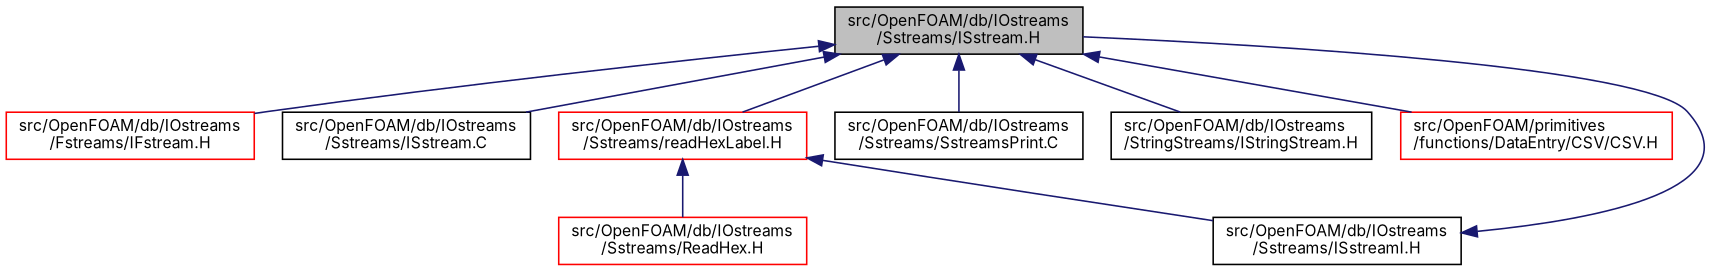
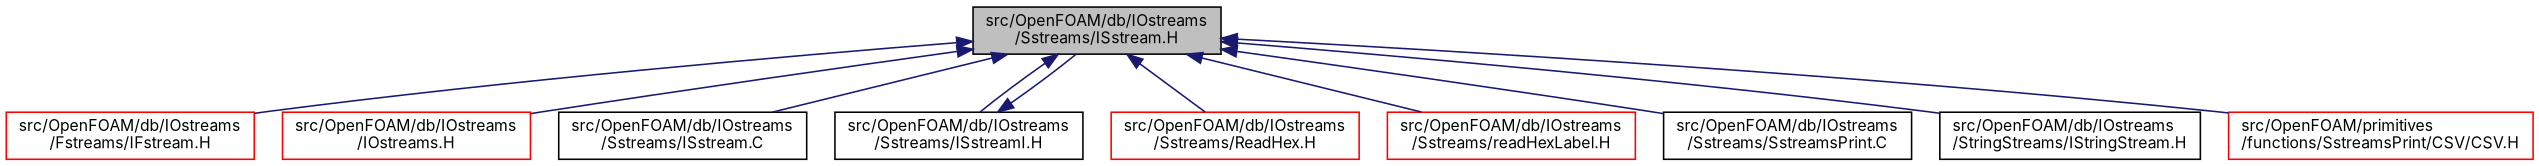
node "src/OpenFOAM/db/IOstreams /IOstreams.H": added
node "src/OpenFOAM/primitives /functions/DataEntry/CSV/CSV.H": label "src/OpenFOAM/primitives /functions/DataEntry/CSV/CSV.H" -> "src/OpenFOAM/primitives /functions/SstreamsPrint/CSV/CSV.H"
edge "src/OpenFOAM/db/IOstreams /Sstreams/ISstreamI.H" -> "src/OpenFOAM/db/IOstreams /Sstreams/readHexLabel.H": now "src/OpenFOAM/db/IOstreams /Sstreams/ISstreamI.H" -> "src/OpenFOAM/db/IOstreams /Sstreams/ISstream.H"
edge "src/OpenFOAM/db/IOstreams /Sstreams/ReadHex.H" -> "src/OpenFOAM/db/IOstreams /Sstreams/readHexLabel.H": now "src/OpenFOAM/db/IOstreams /Sstreams/ReadHex.H" -> "src/OpenFOAM/db/IOstreams /Sstreams/ISstream.H"
